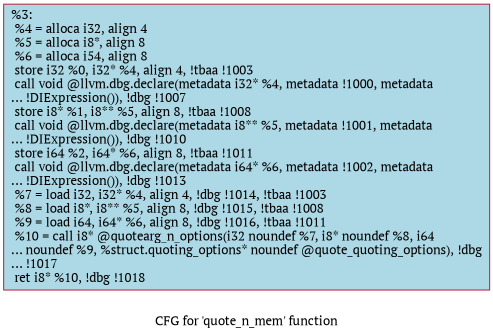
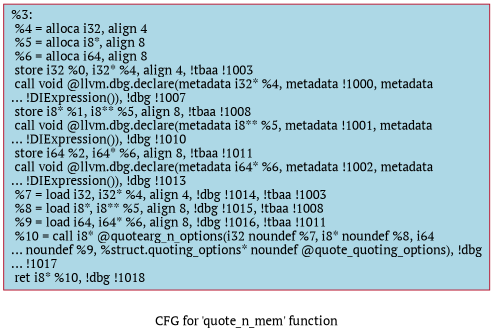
node "%3:": text "%6 = alloca i54, align 8" -> "%6 = alloca i64, align 8"
